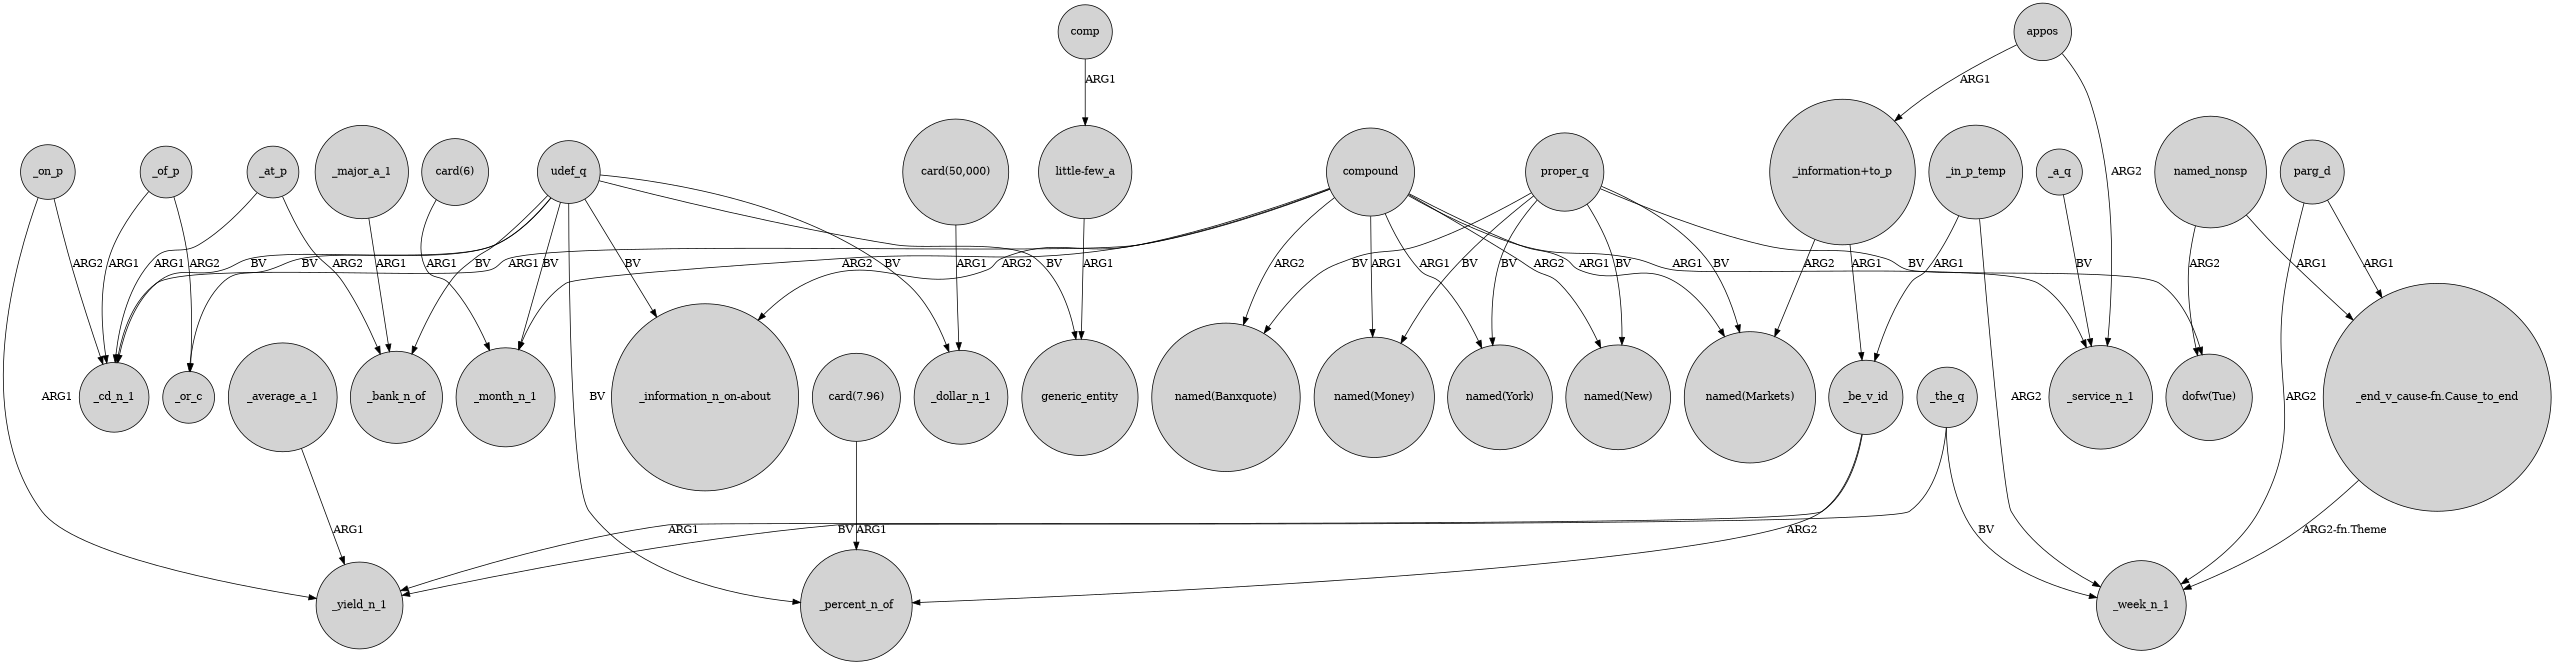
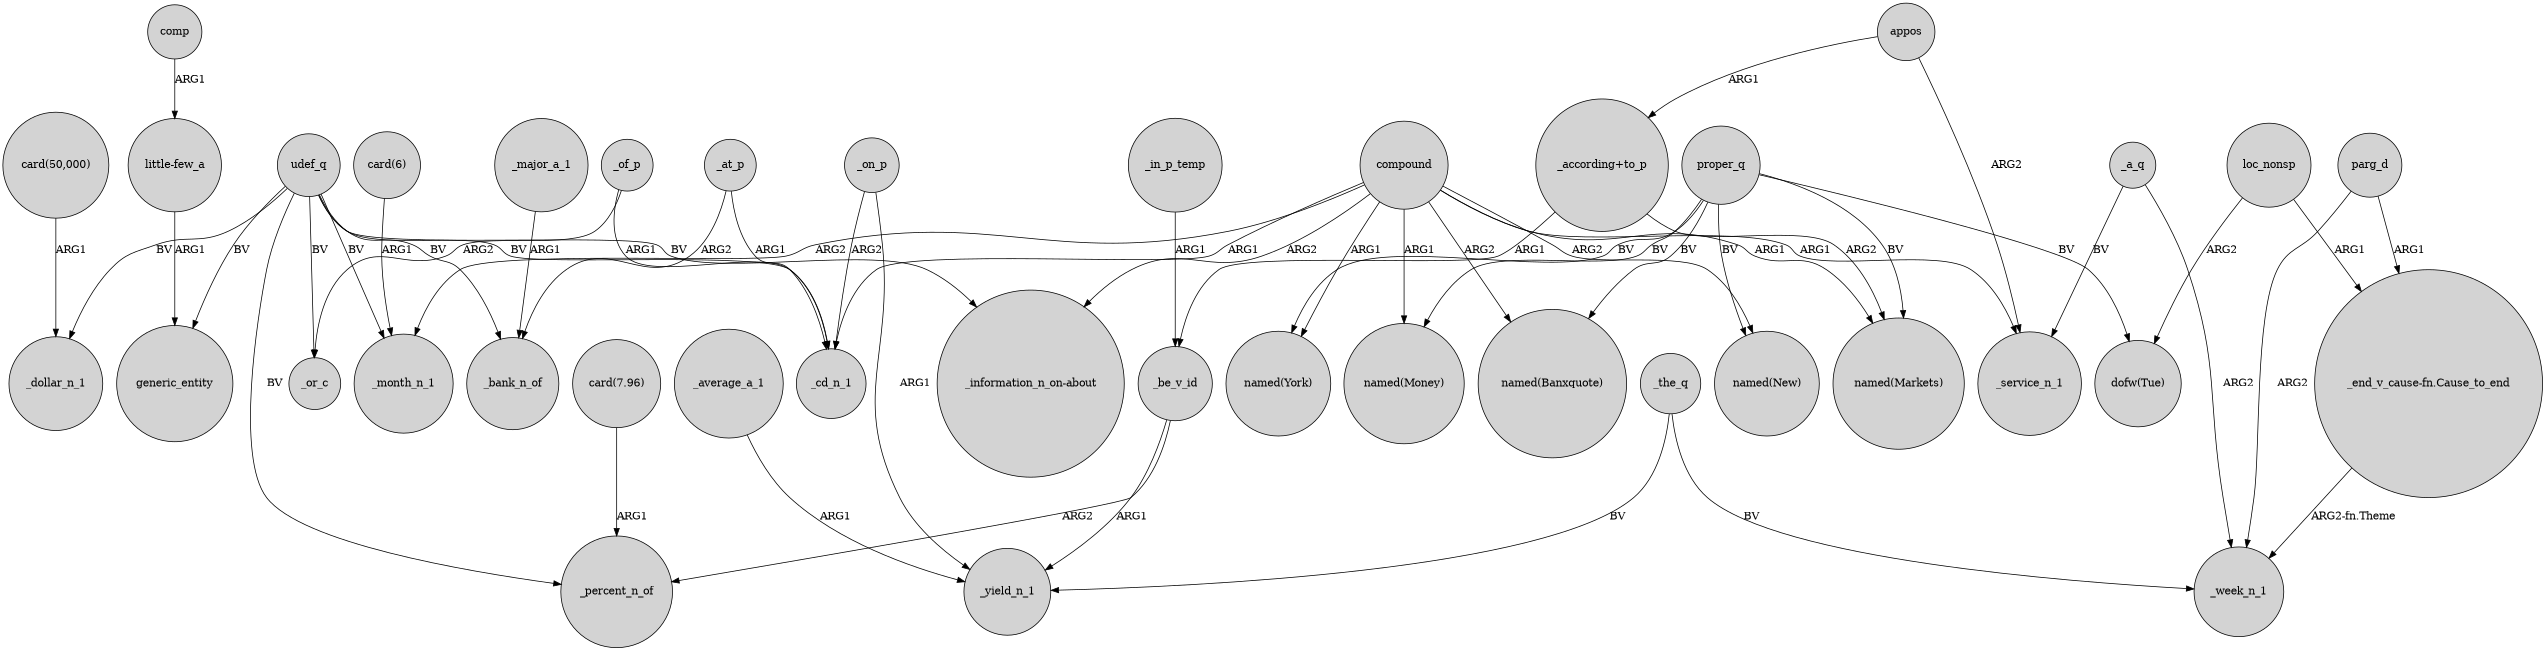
node "_information+to_p": label "_information+to_p" -> "_according+to_p"
node "named_nonsp": label "named_nonsp" -> "loc_nonsp"
edge "_in_p_temp" -> "_week_n_1": now "_a_q" -> "_week_n_1"
